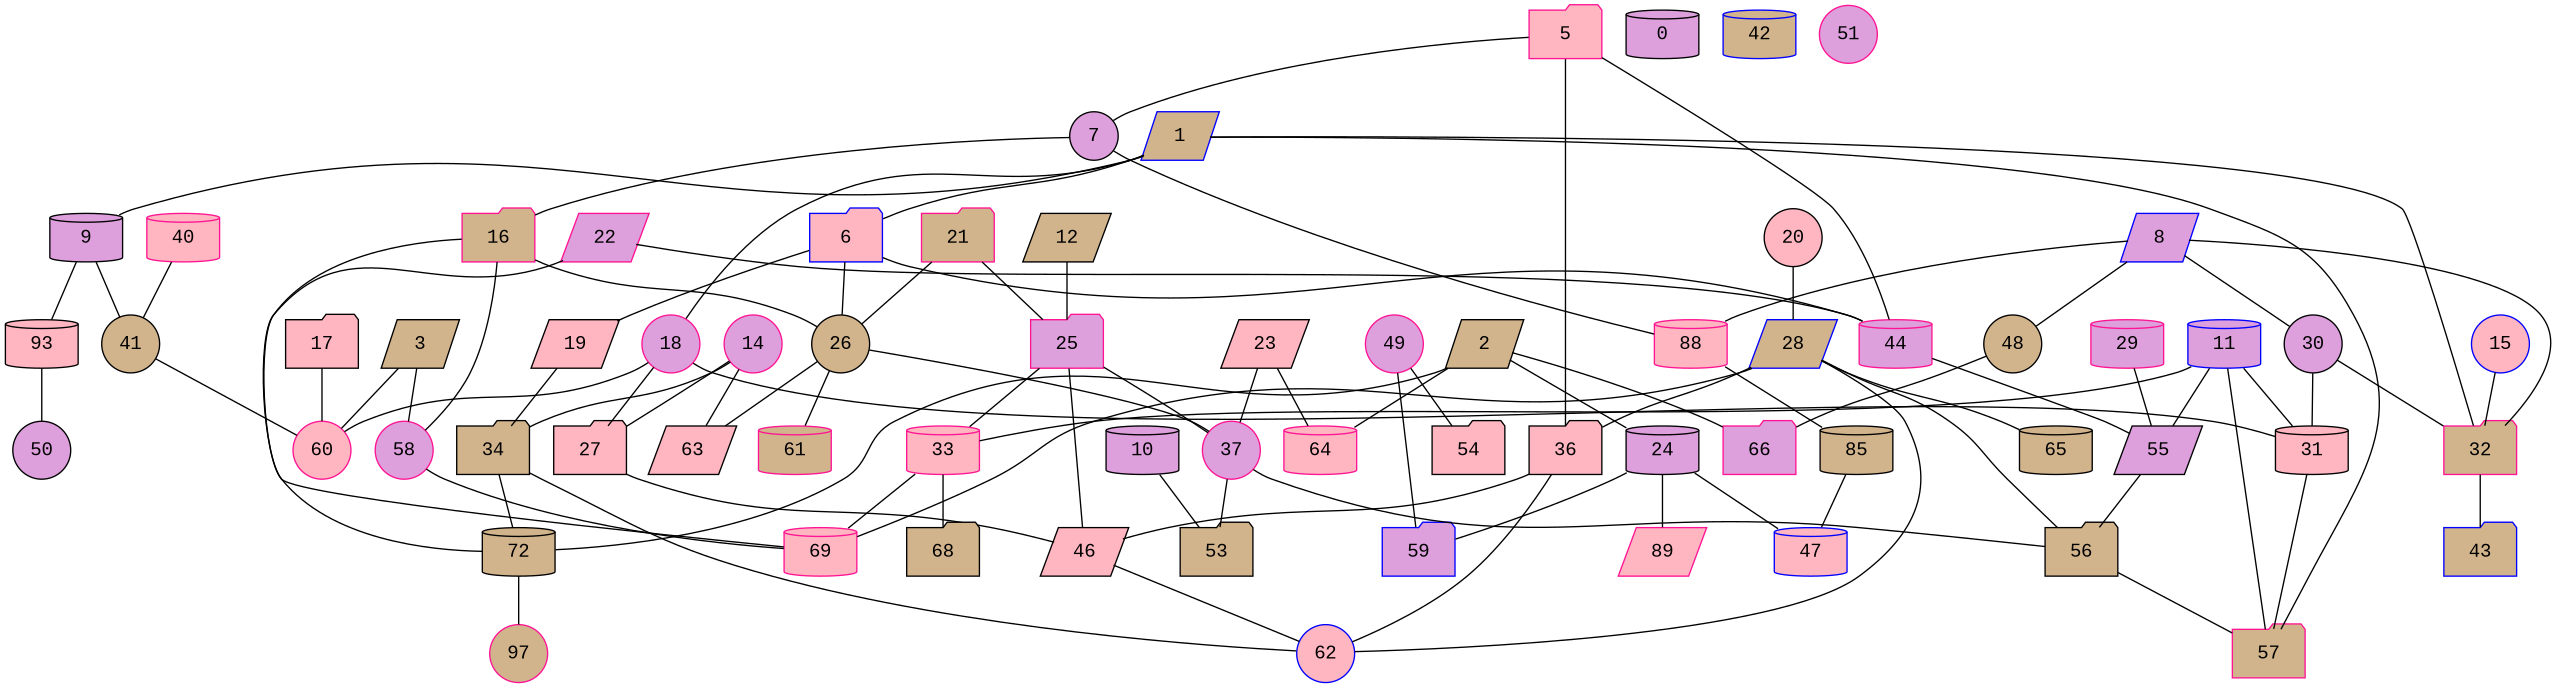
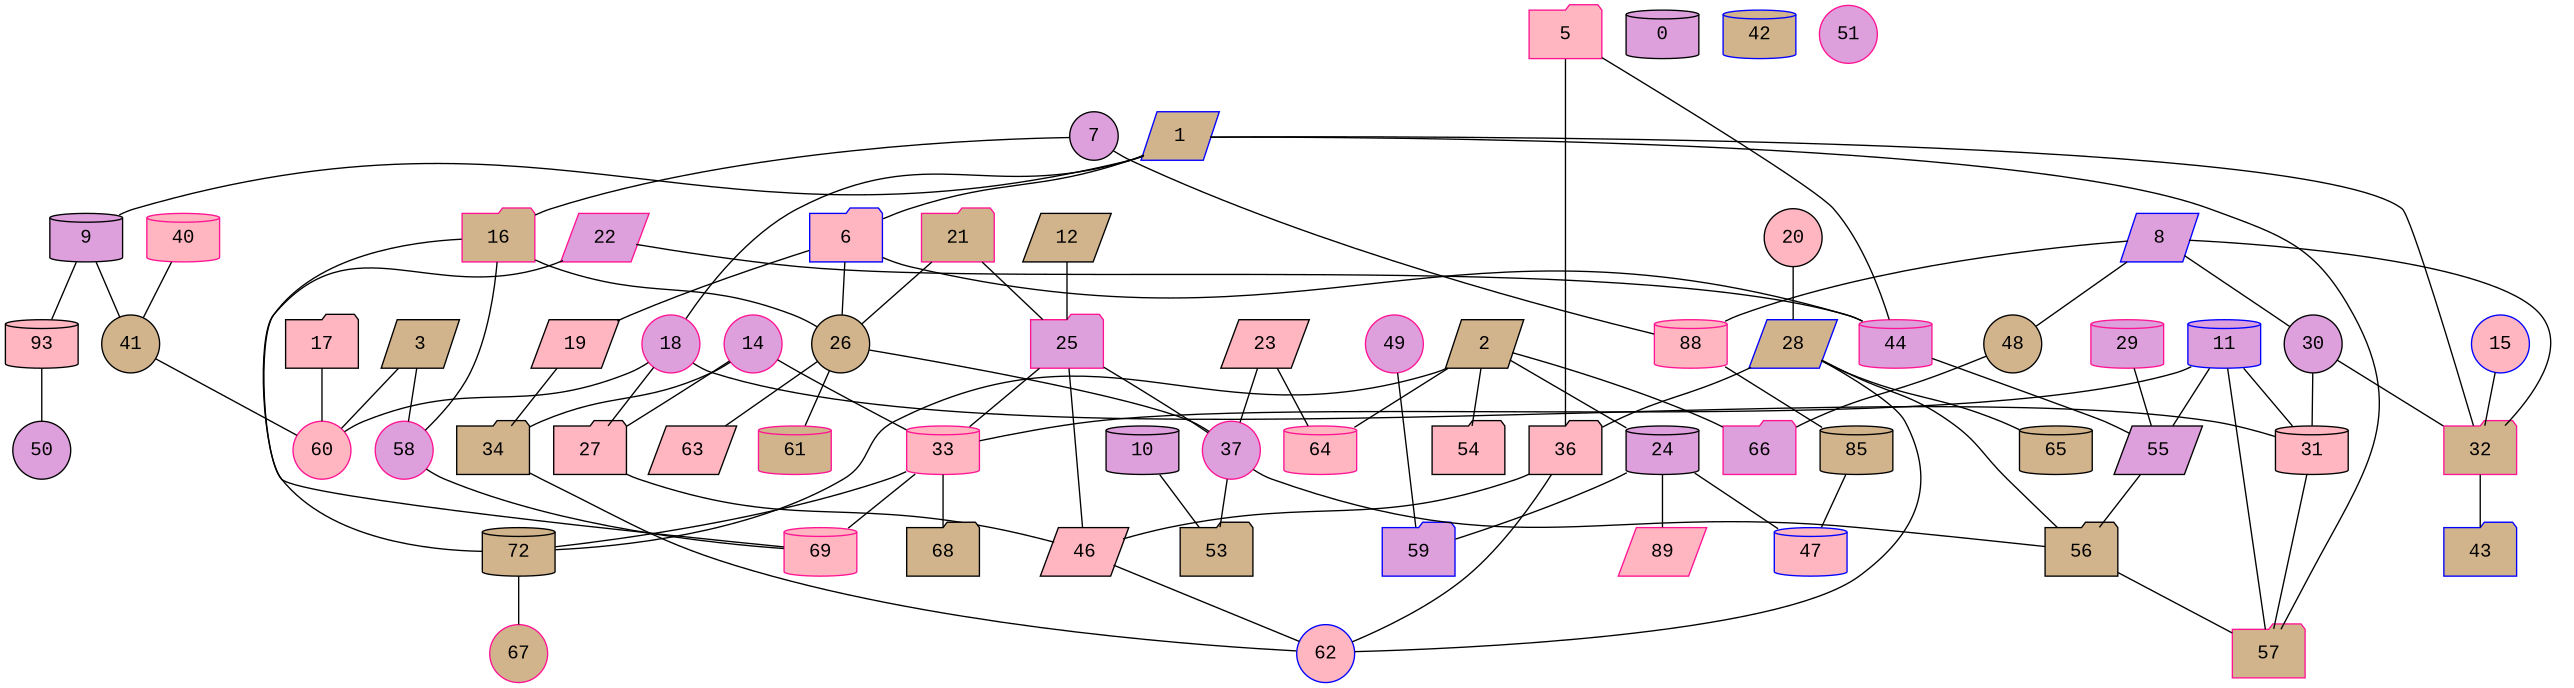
edge "5" -- "7": removed
edge "28" -- "69": removed
edge "49" -- "54": now "2" -- "54"
edge "14" -- "63": now "14" -- "33"
edge "34" -- "72": now "33" -- "72"
node "97": label "97" -> "67"
